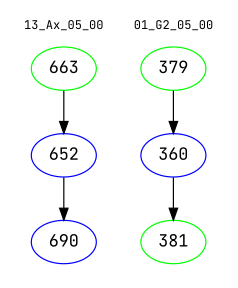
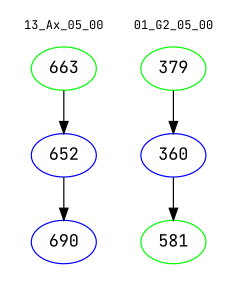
node "381": label "381" -> "581"
